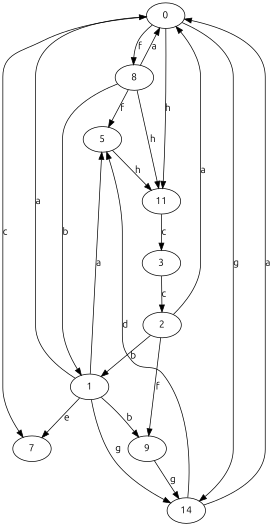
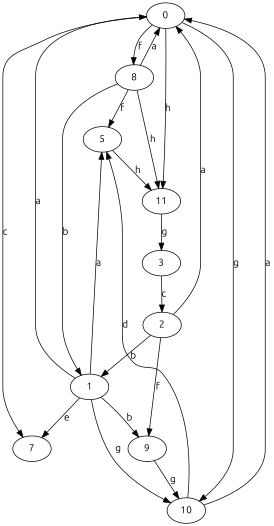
edge "11" -> "3": label "c" -> "g"
node "14": label "14" -> "10"
